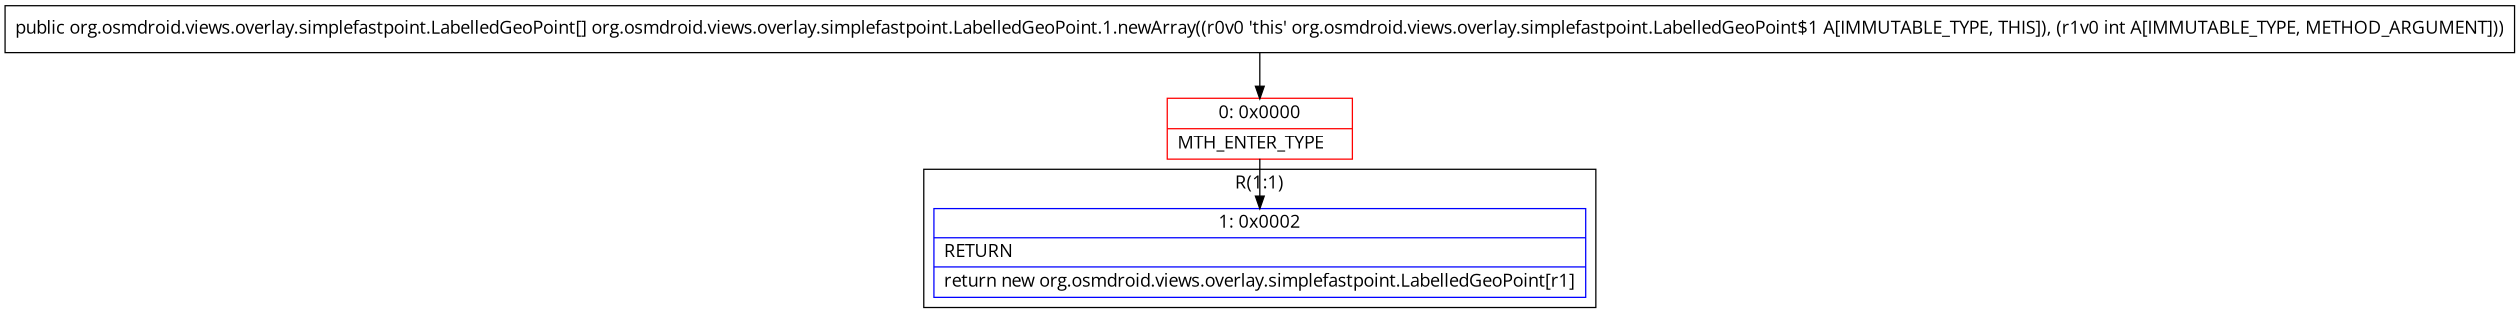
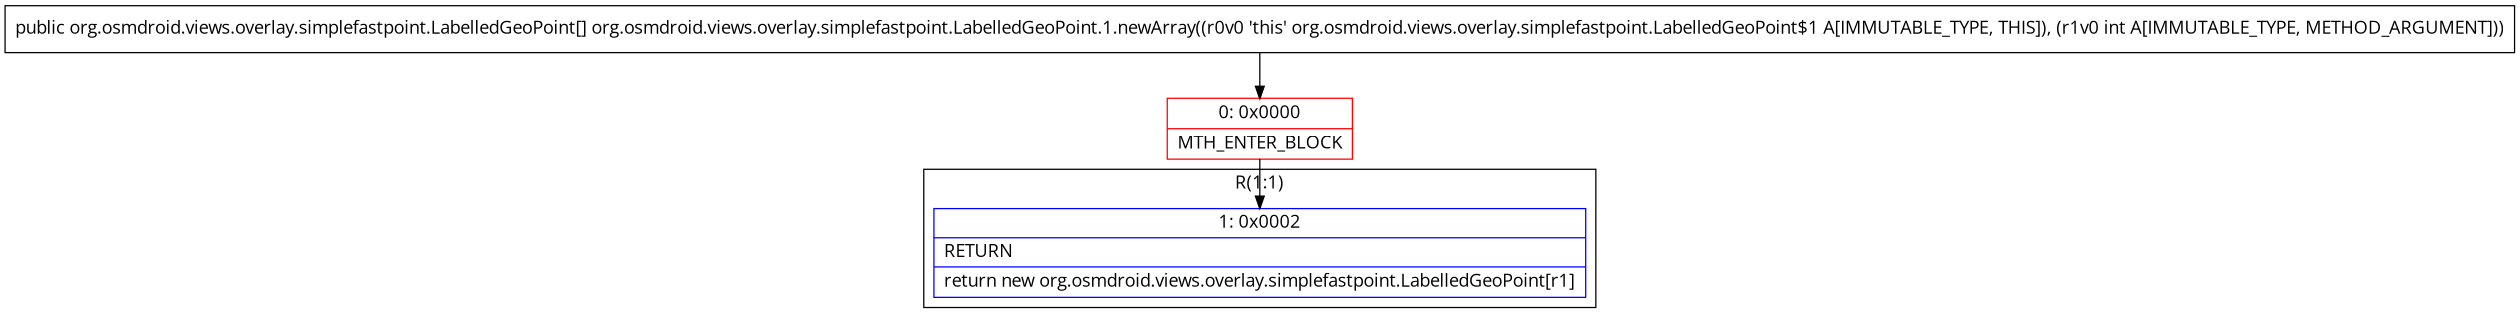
node "0: 0x0000": text "MTH_ENTER_TYPE" -> "MTH_ENTER_BLOCK"
